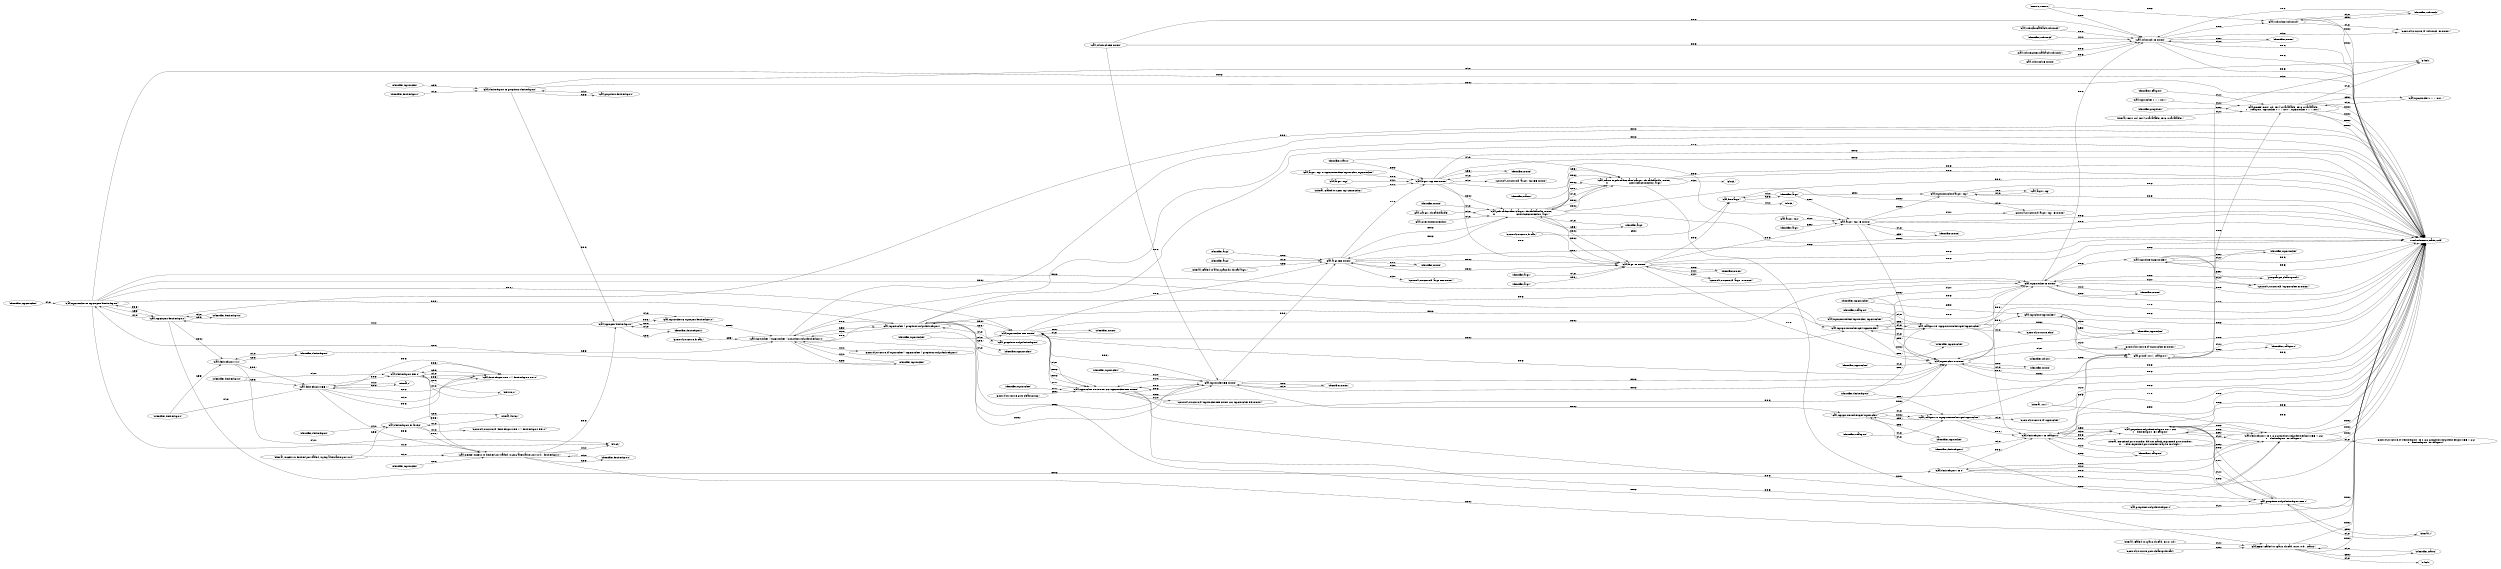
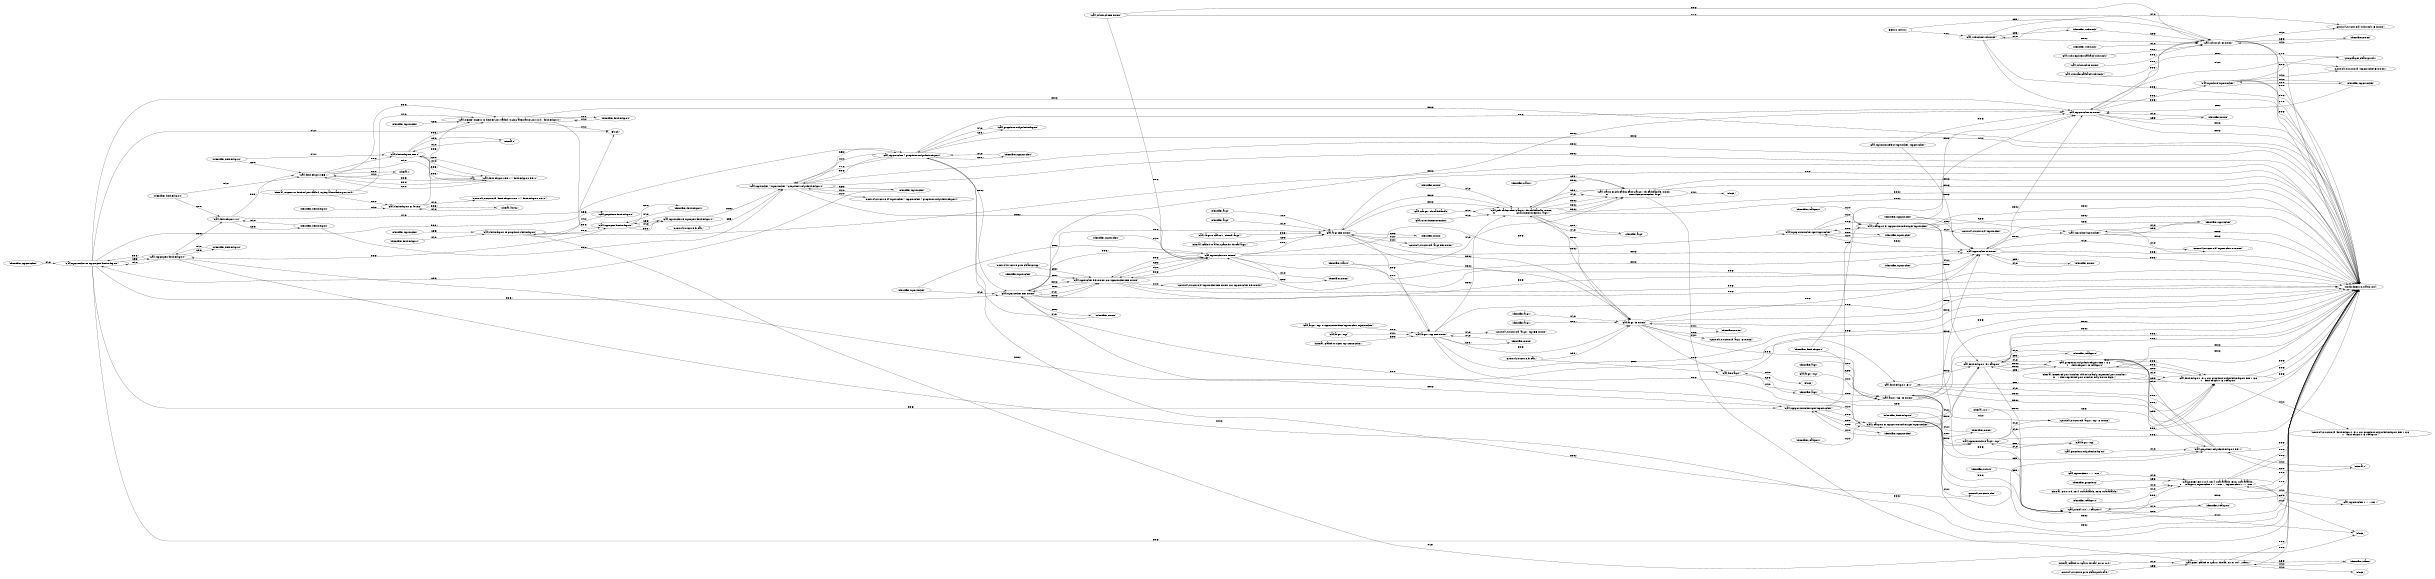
edge "(Call,usb_sock != NULL)" -> "(Call,usb_close(usb_sock))": reversed
node "(Call,*args = calloc(1, sizeof(*args)))": added
edge "(Call,tcp_open(desired_port))" -> "(Call,tcp6_open(desired_port))": label "AST: " -> "DDG: "
node "(Return,0)": label "(Return,0)" -> "(Literal,0)"
edge "(Call,desired_port = 49152)" -> "(Literal,49152)": label "CFG: " -> "DDG: "
